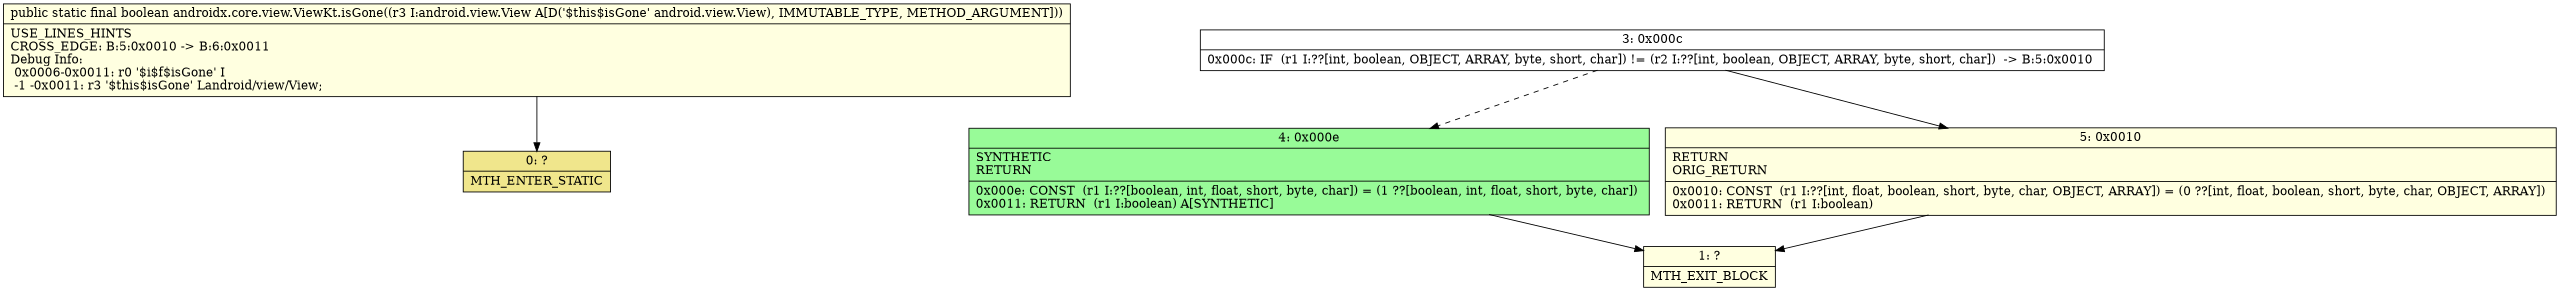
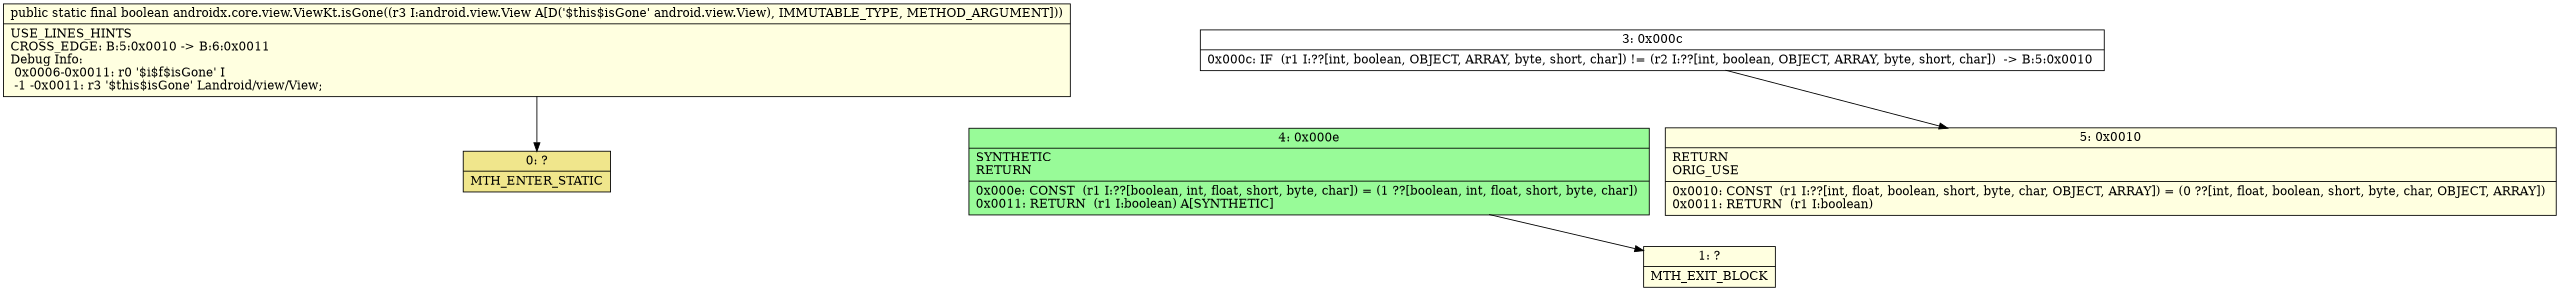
edge "3: 0x000c" -> "4: 0x000e": removed
node "5: 0x0010": text "ORIG_RETURN" -> "ORIG_USE"
edge "5: 0x0010" -> "1: ?": removed
